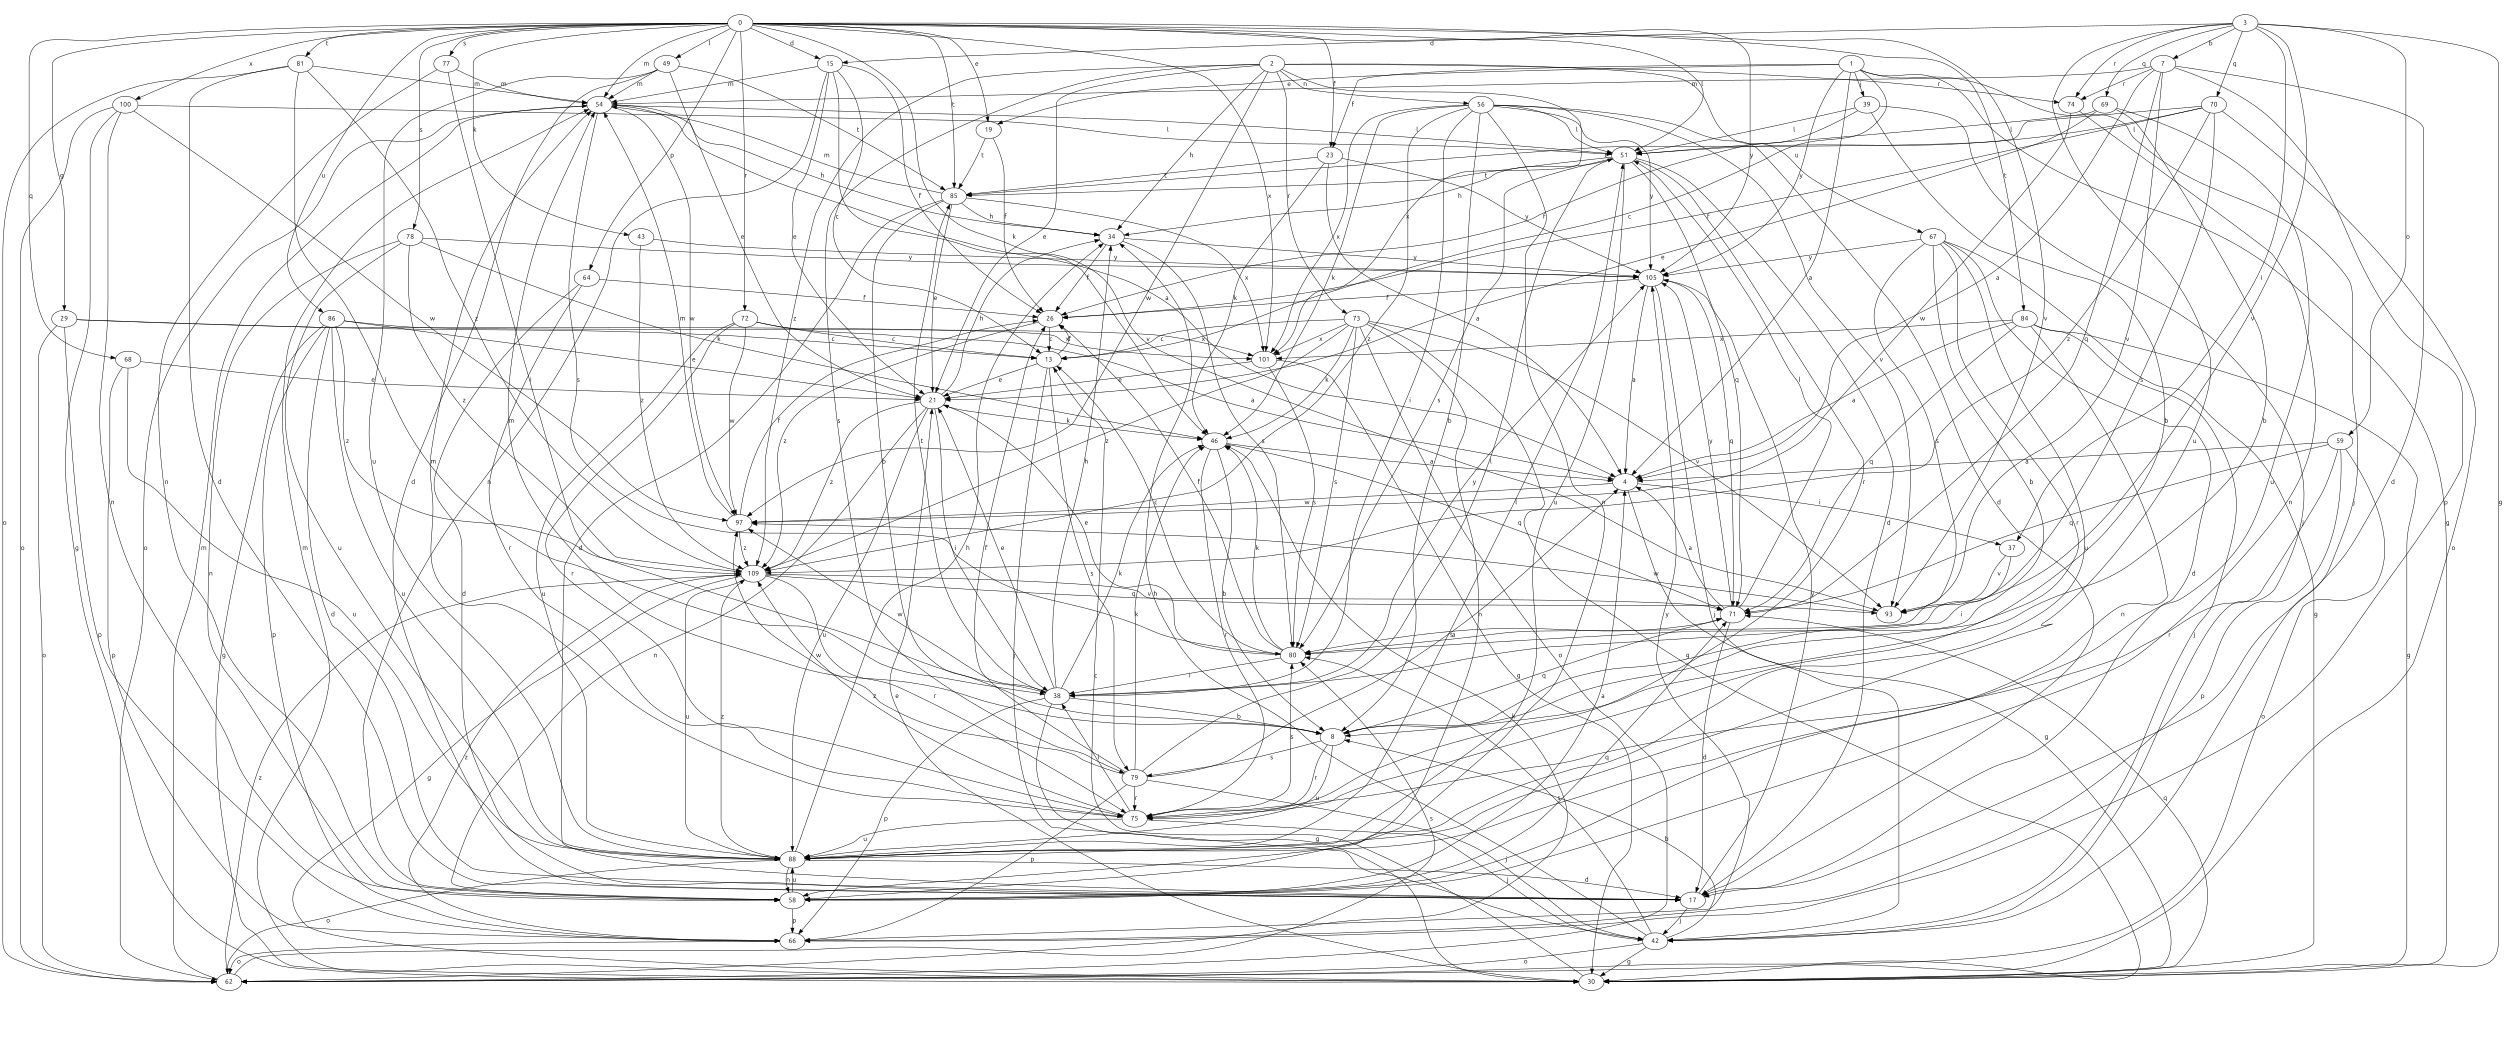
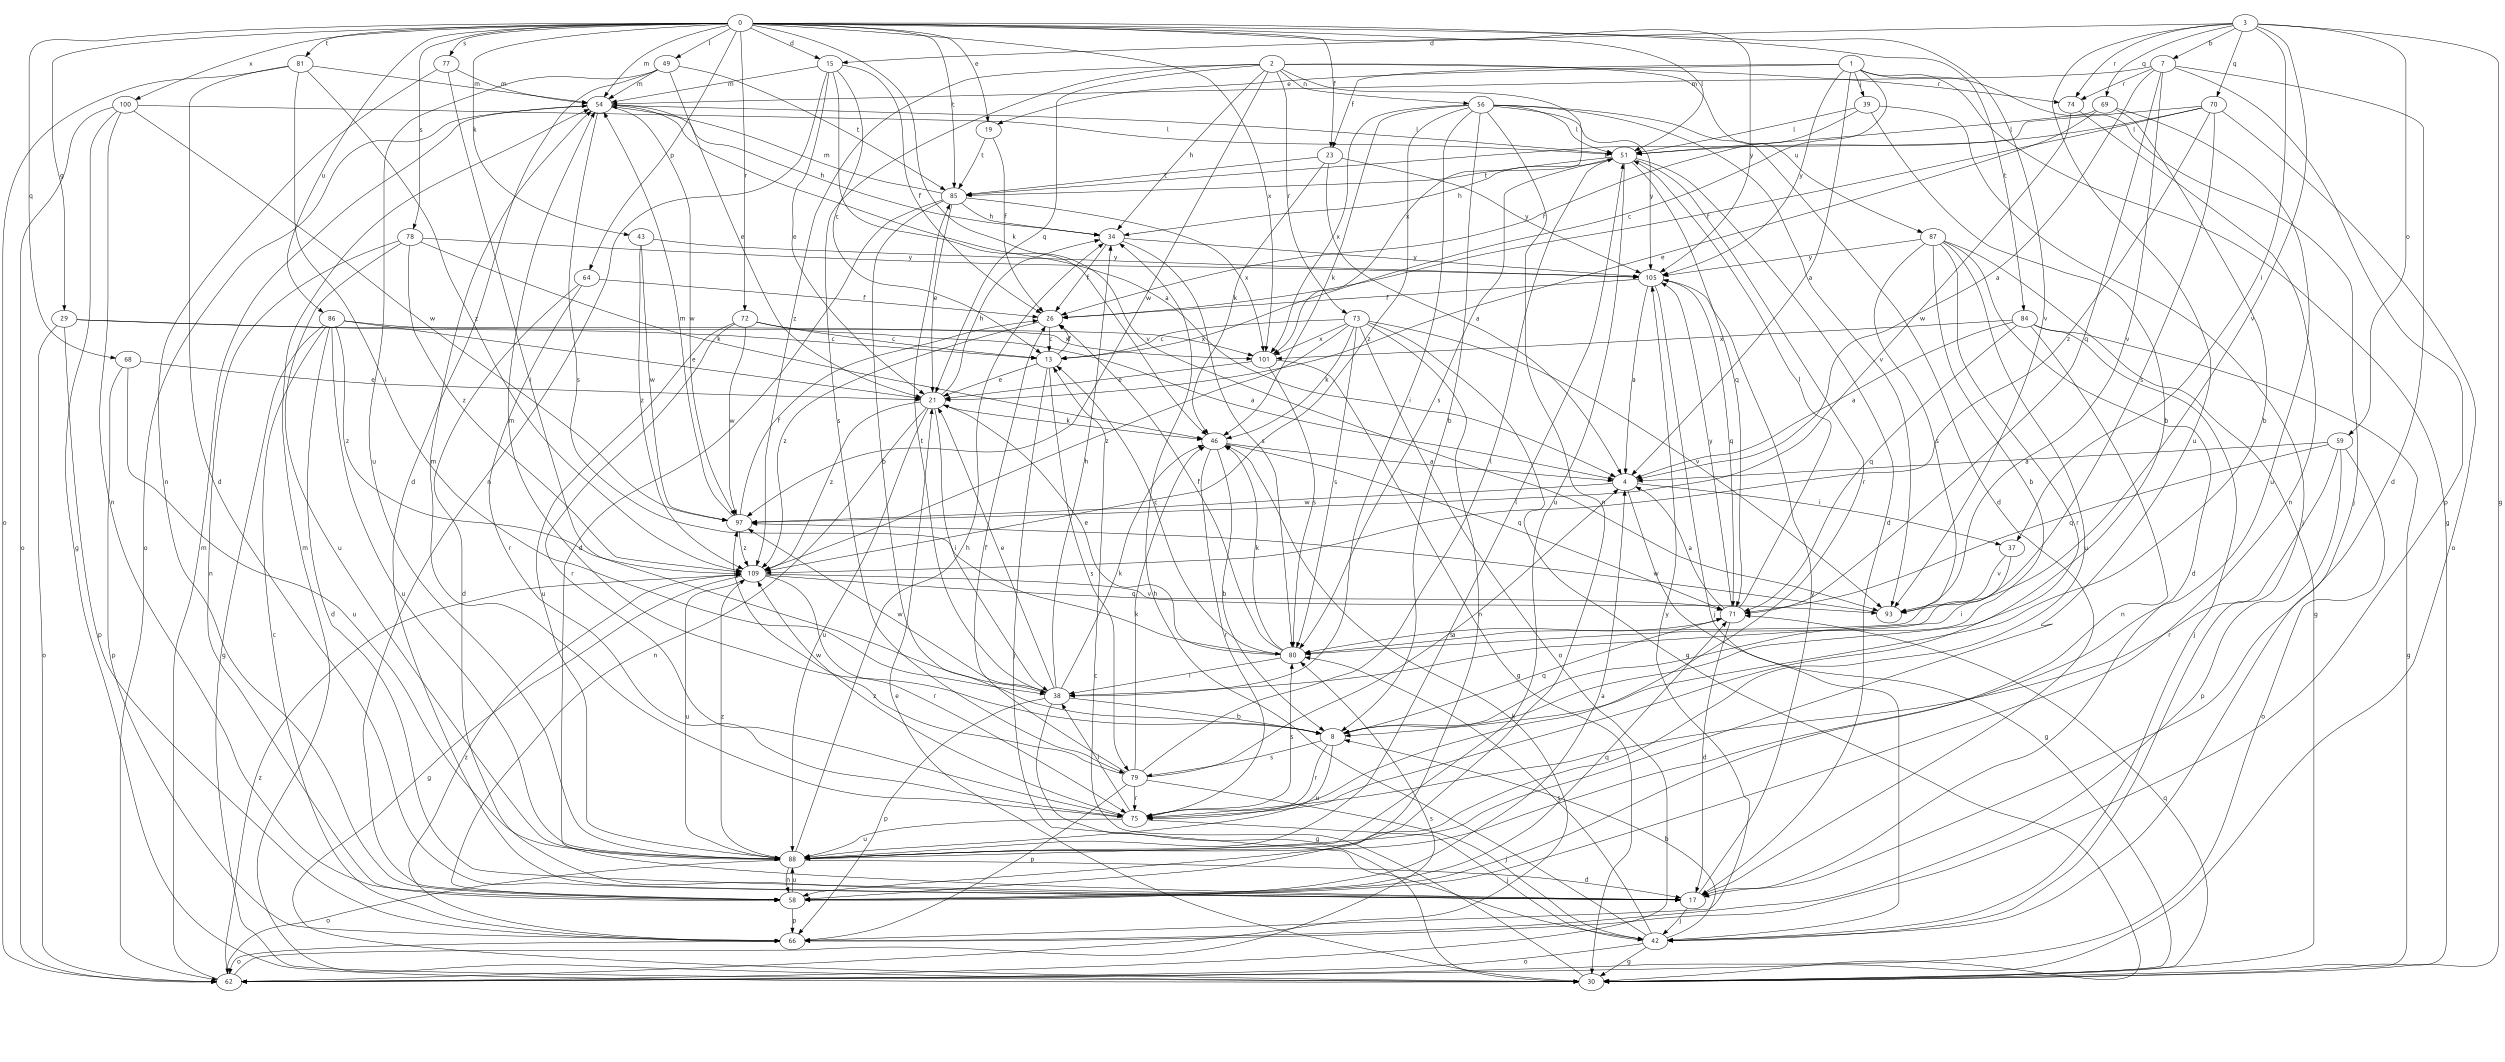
edge "2" -> "21": label "e" -> "q"
node "67": label "67" -> "87"
edge "43" -> "97": added, label "w"
edge "38" -> "105": removed, label "y"
edge "86" -> "66": label "p" -> "c"
